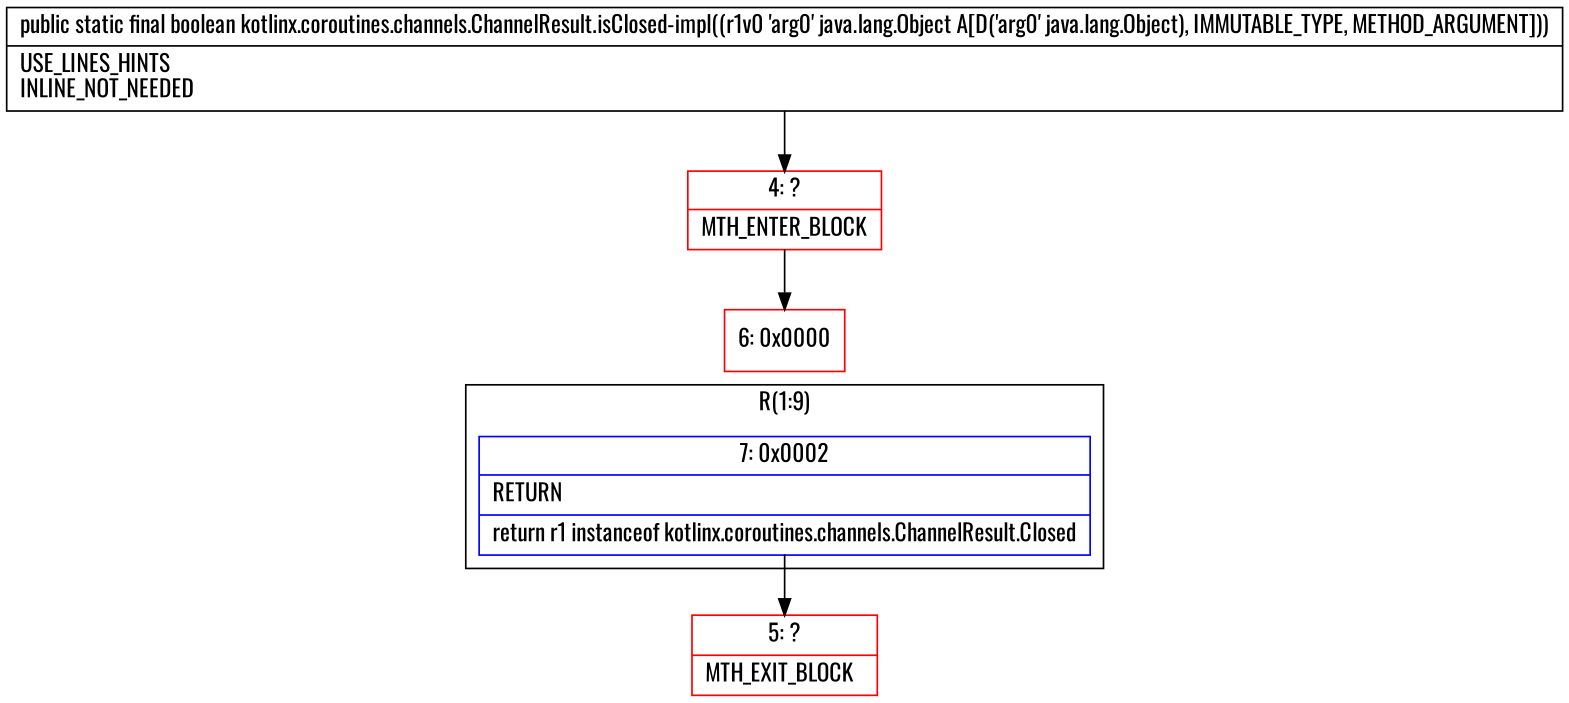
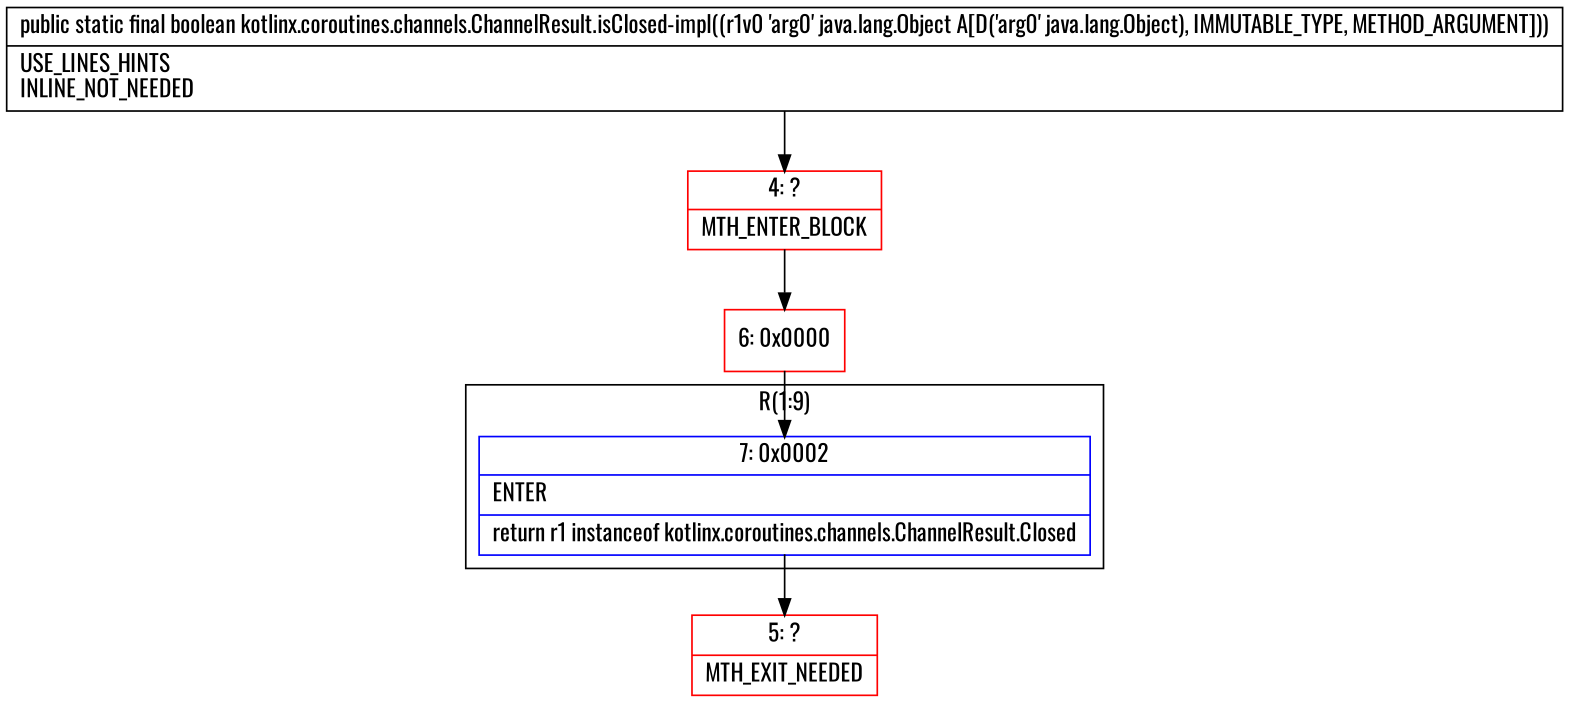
edge "6: 0x0000" -> "7: 0x0002": added
node "7: 0x0002": text "RETURN" -> "ENTER"
node "5: ?": text "MTH_EXIT_BLOCK" -> "MTH_EXIT_NEEDED"
